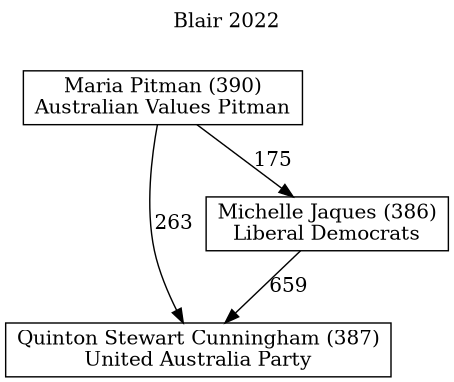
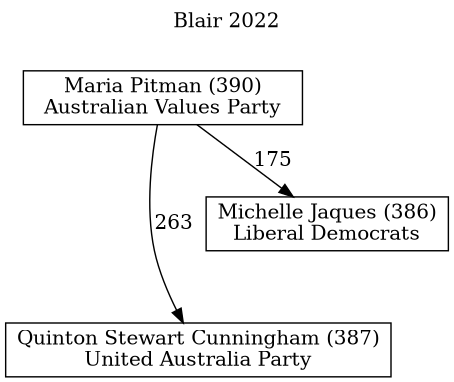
node "Maria Pitman (390) Australian Values Pitman": label "Maria Pitman (390) Australian Values Pitman" -> "Maria Pitman (390) Australian Values Party"
edge "Michelle Jaques (386) Liberal Democrats" -> "Quinton Stewart Cunningham (387) United Australia Party": removed, label "659"
